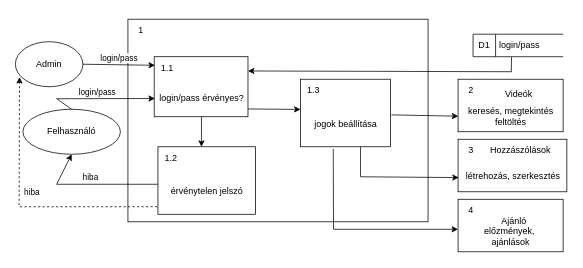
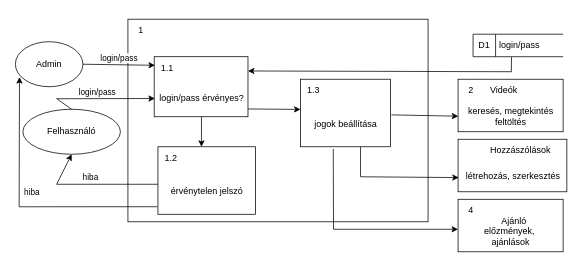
node "Videók": moved (522, 94) -> (507, 90)
node "3": removed
edge "érvénytelen jelszó" -> "Admin": style dashed -> solid
